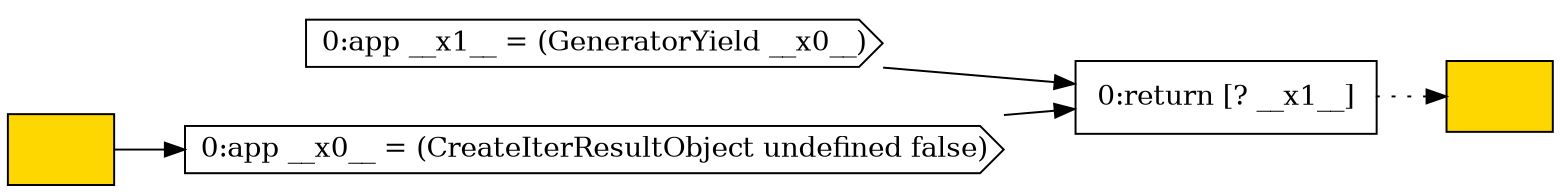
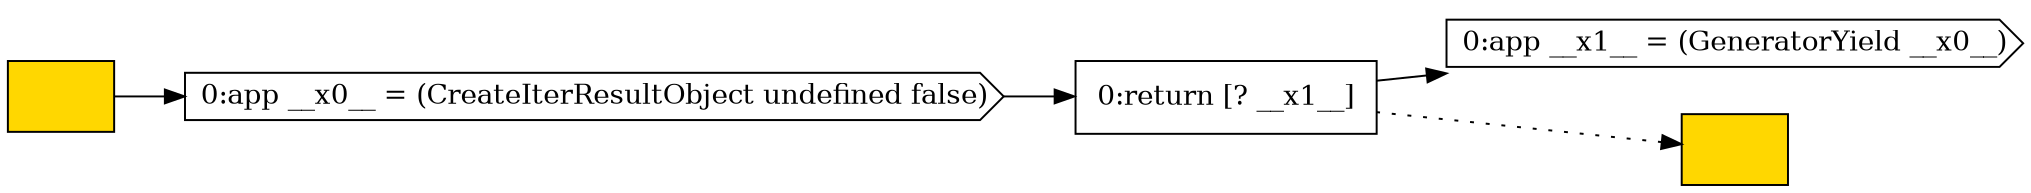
edge "0:app __x1__ = (GeneratorYield __x0__)" -> "0:return [? __x1__]": reversed
